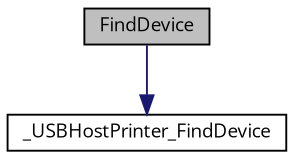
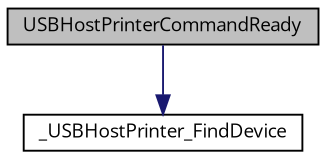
node "FindDevice": label "FindDevice" -> "USBHostPrinterCommandReady"
